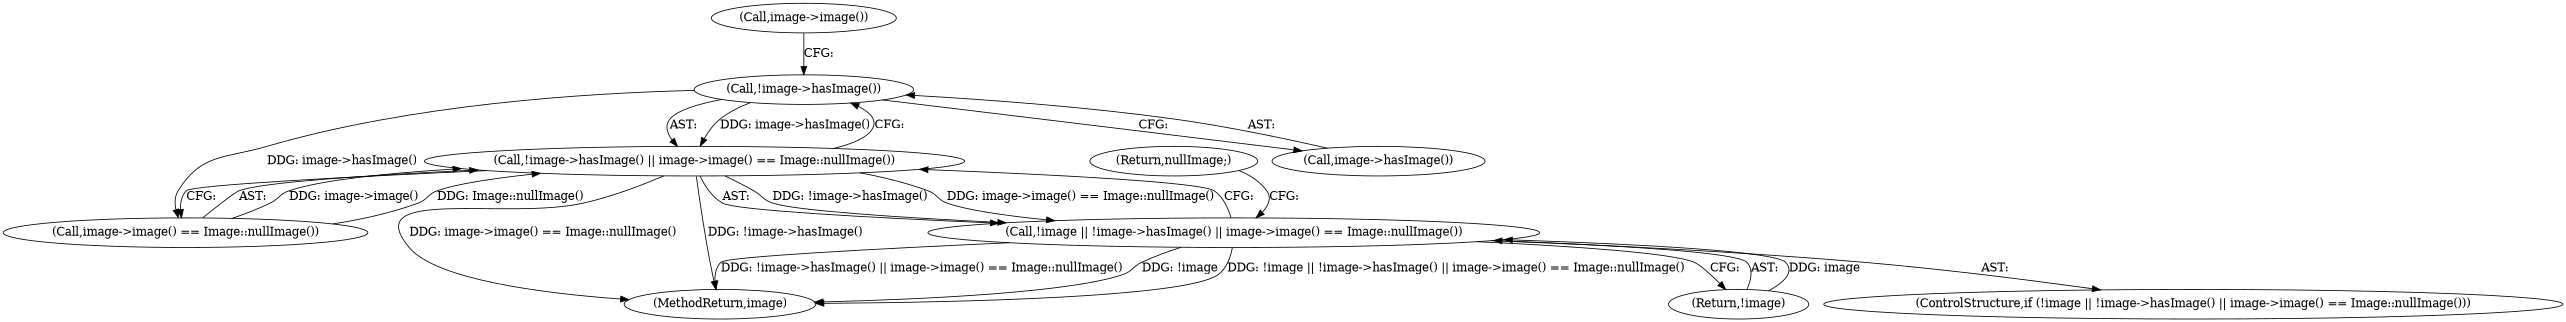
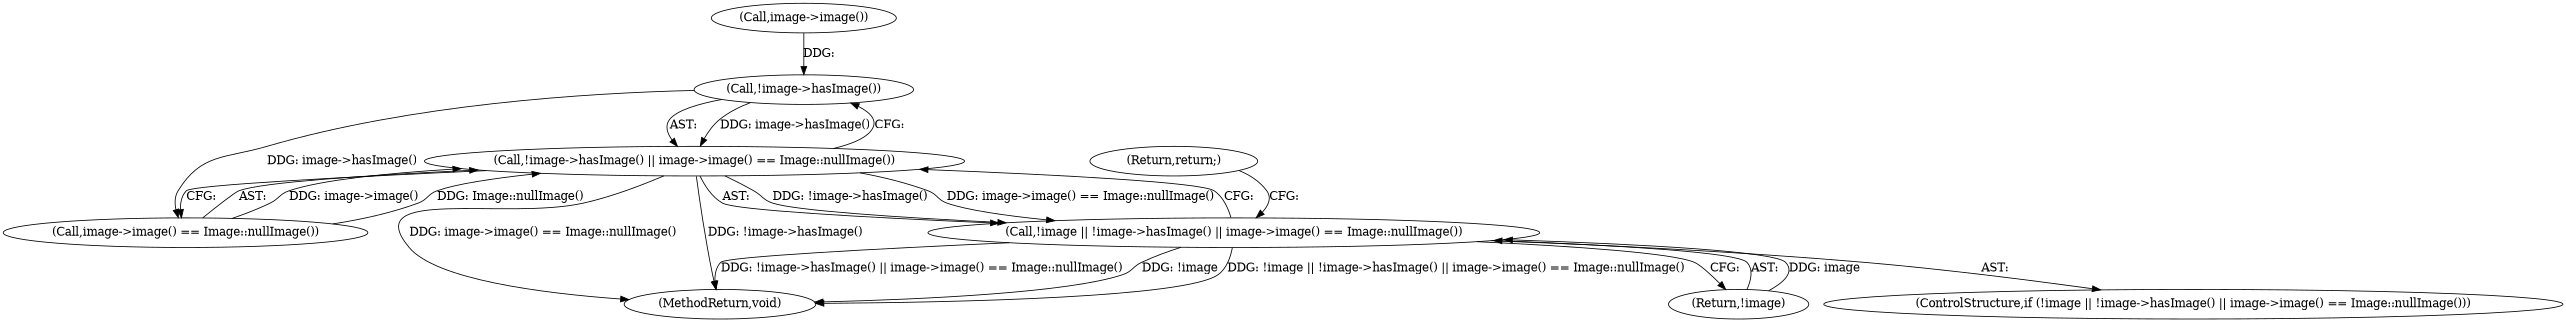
edge "(Call,image->image())" -> "(Call,!image->hasImage())": label "CFG: " -> "DDG: "
node "(Return,nullImage;)": label "(Return,nullImage;)" -> "(Return,return;)"
node "(Call,image->hasImage())": removed
node "(MethodReturn,image)": label "(MethodReturn,image)" -> "(MethodReturn,void)"
